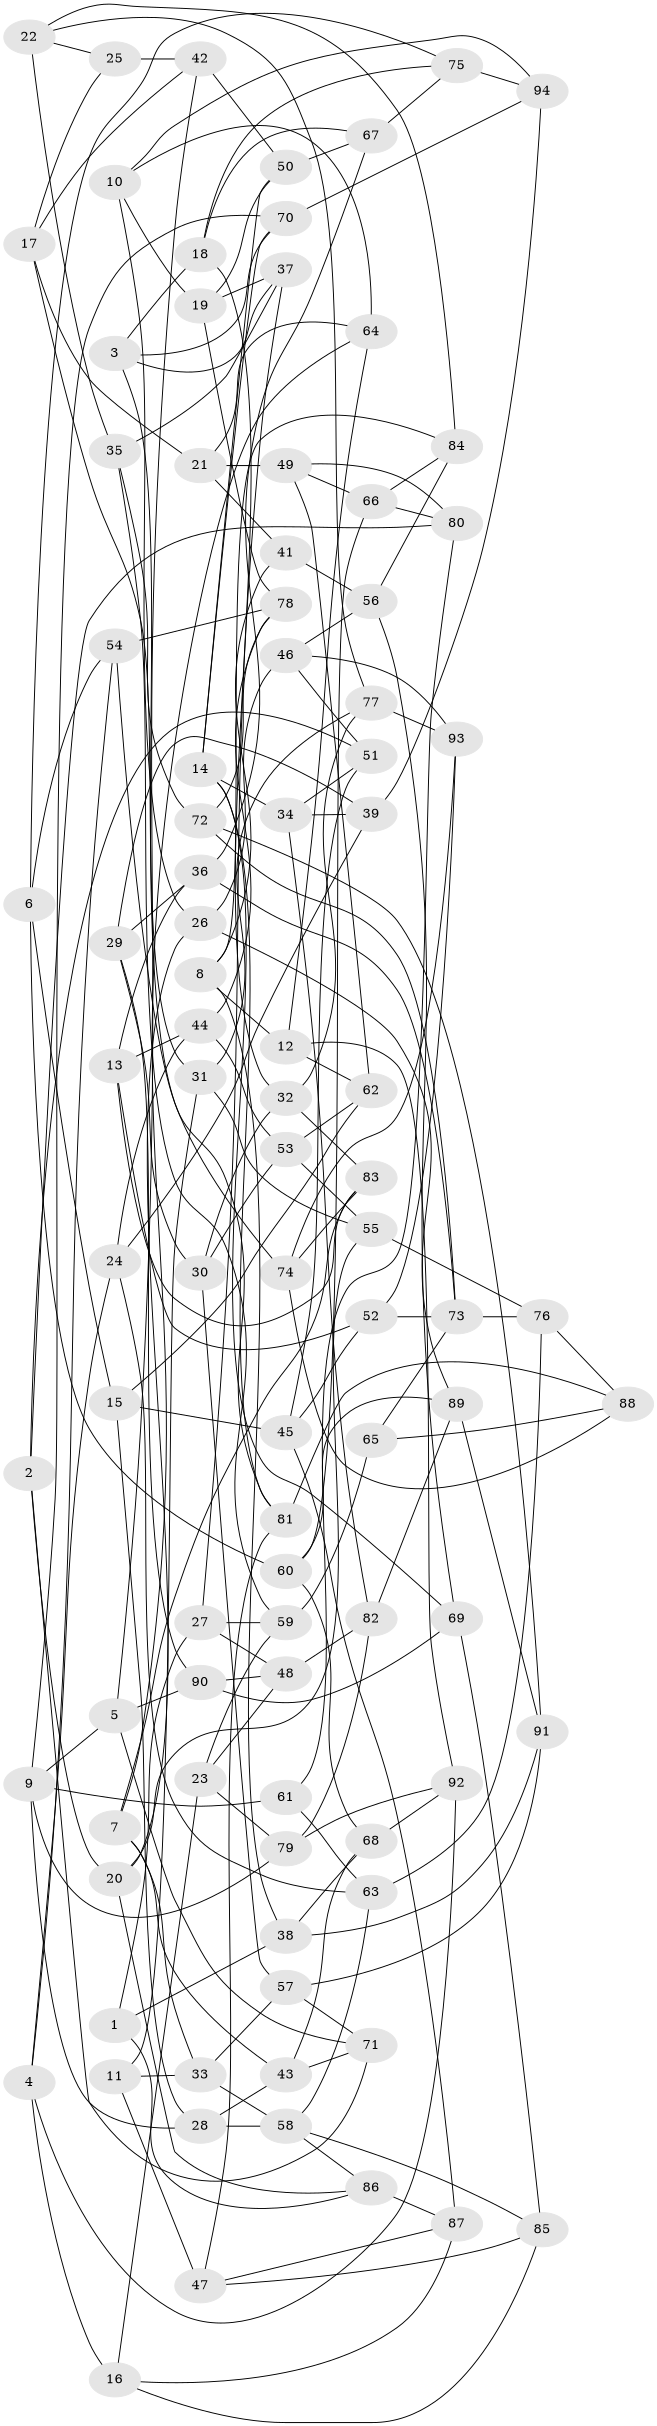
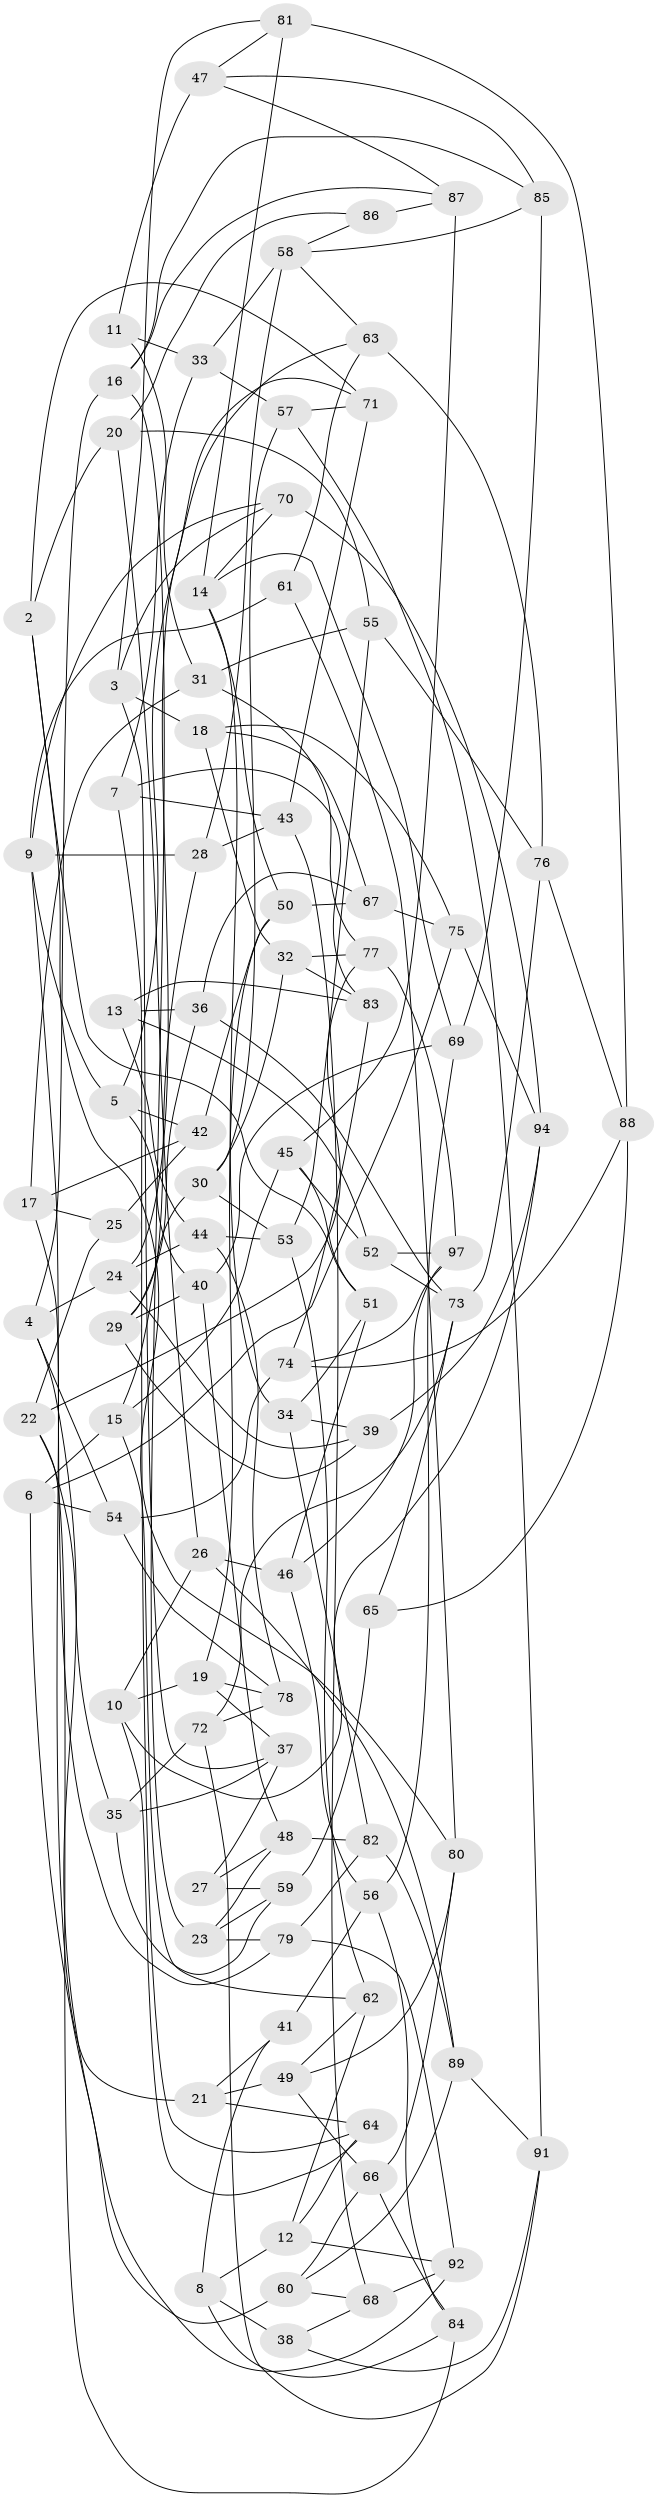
node "93": label "93" -> "97"
node "90": label "90" -> "40"
node "1": removed
